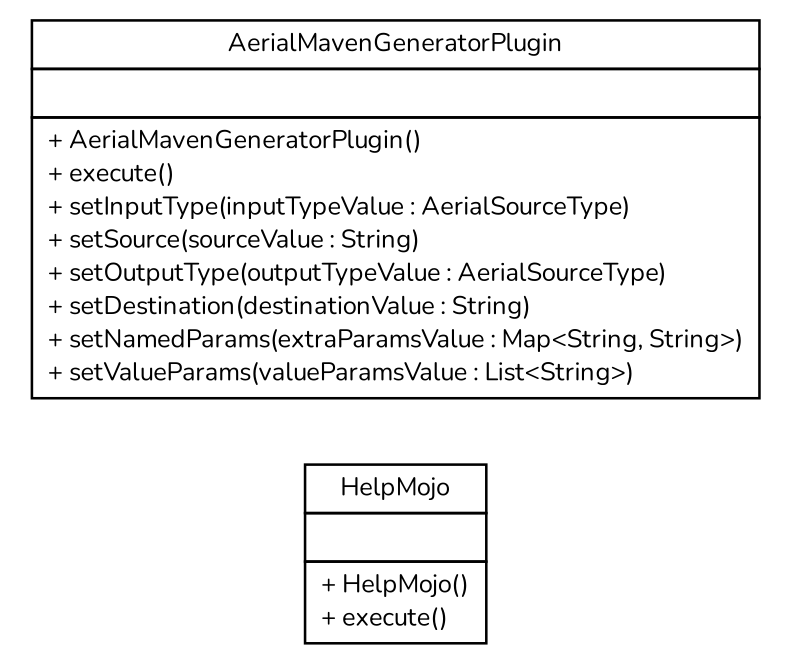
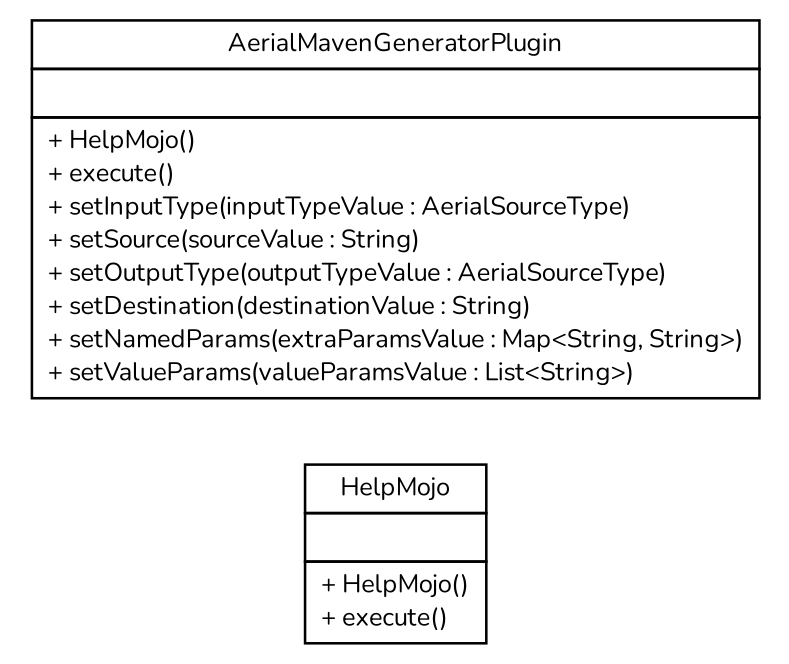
node "AerialMavenGeneratorPlugin": text "+ AerialMavenGeneratorPlugin()" -> "+ HelpMojo()"
